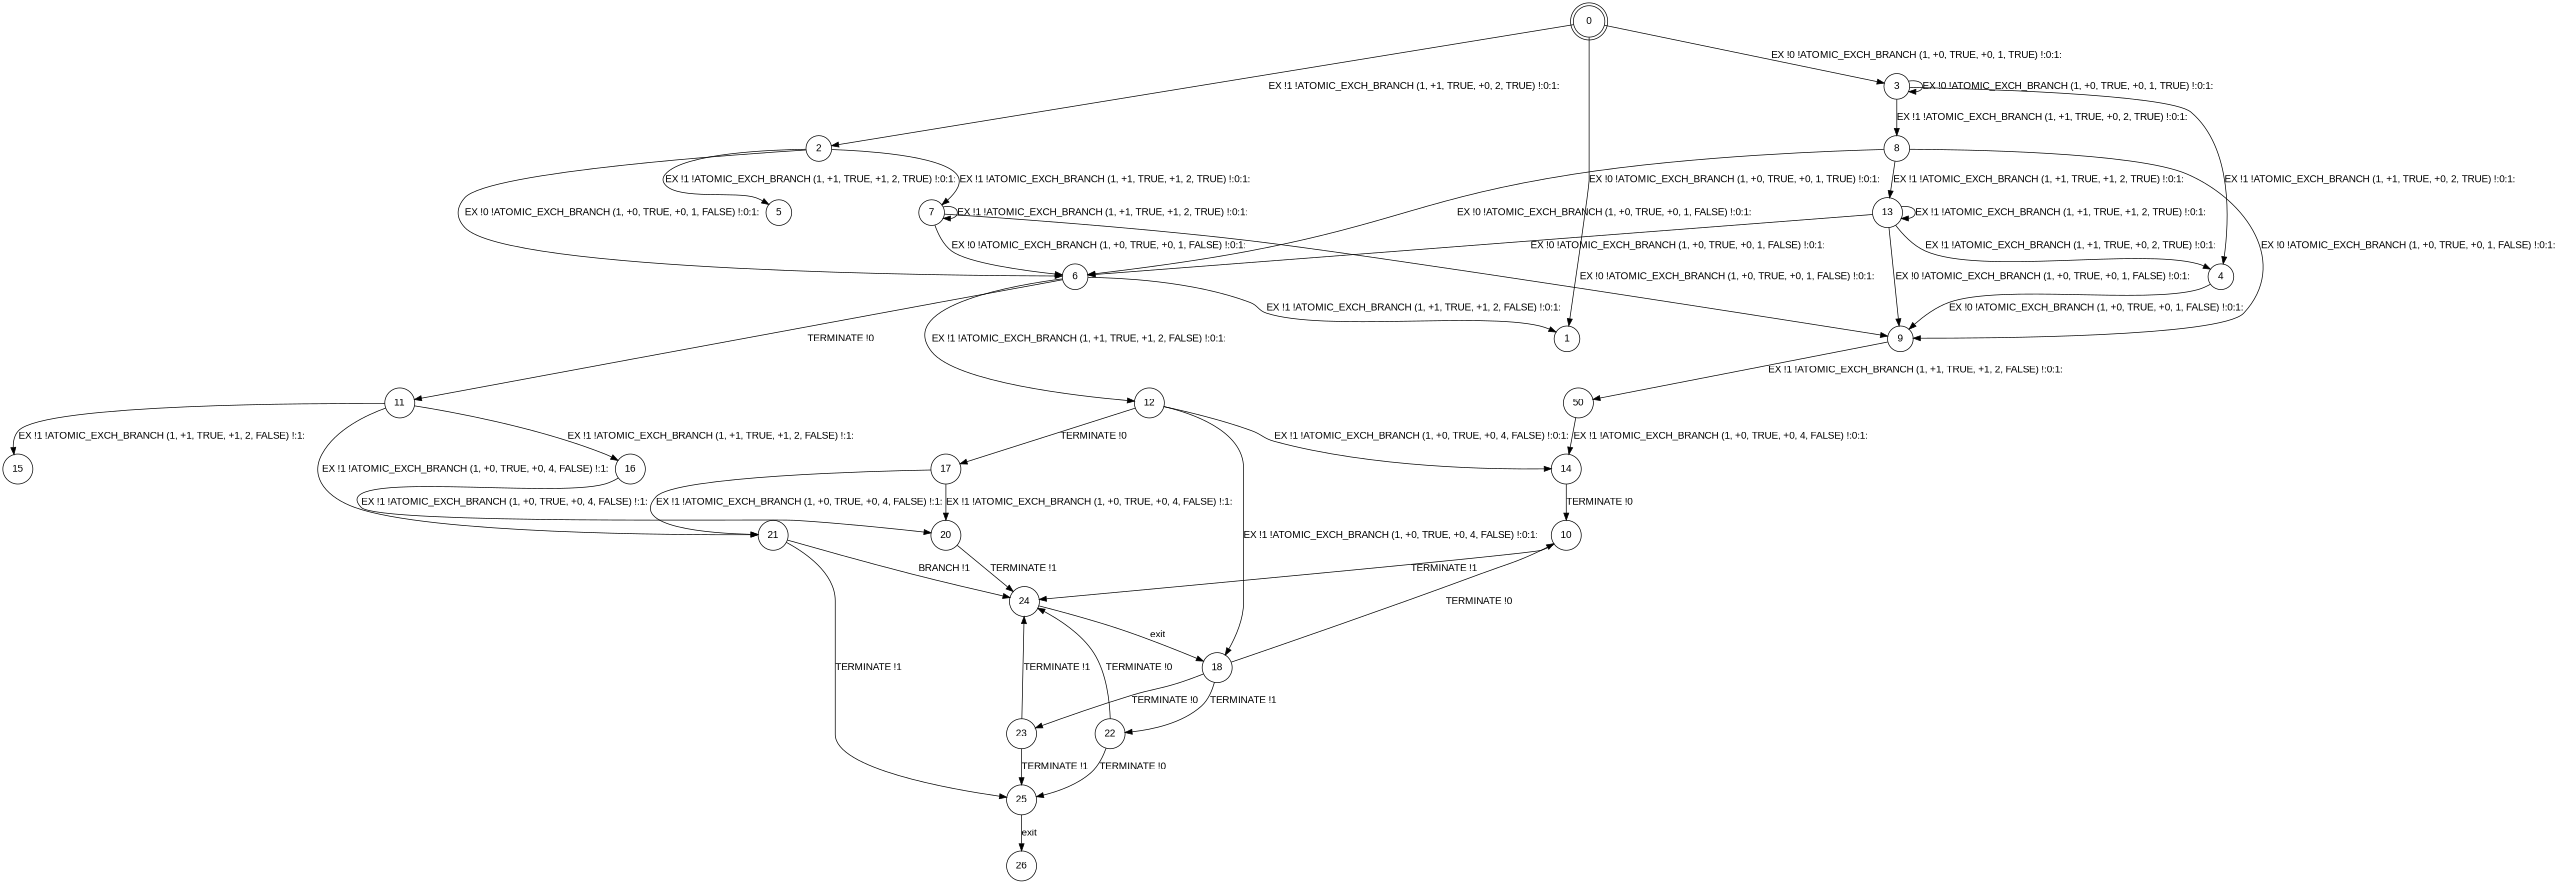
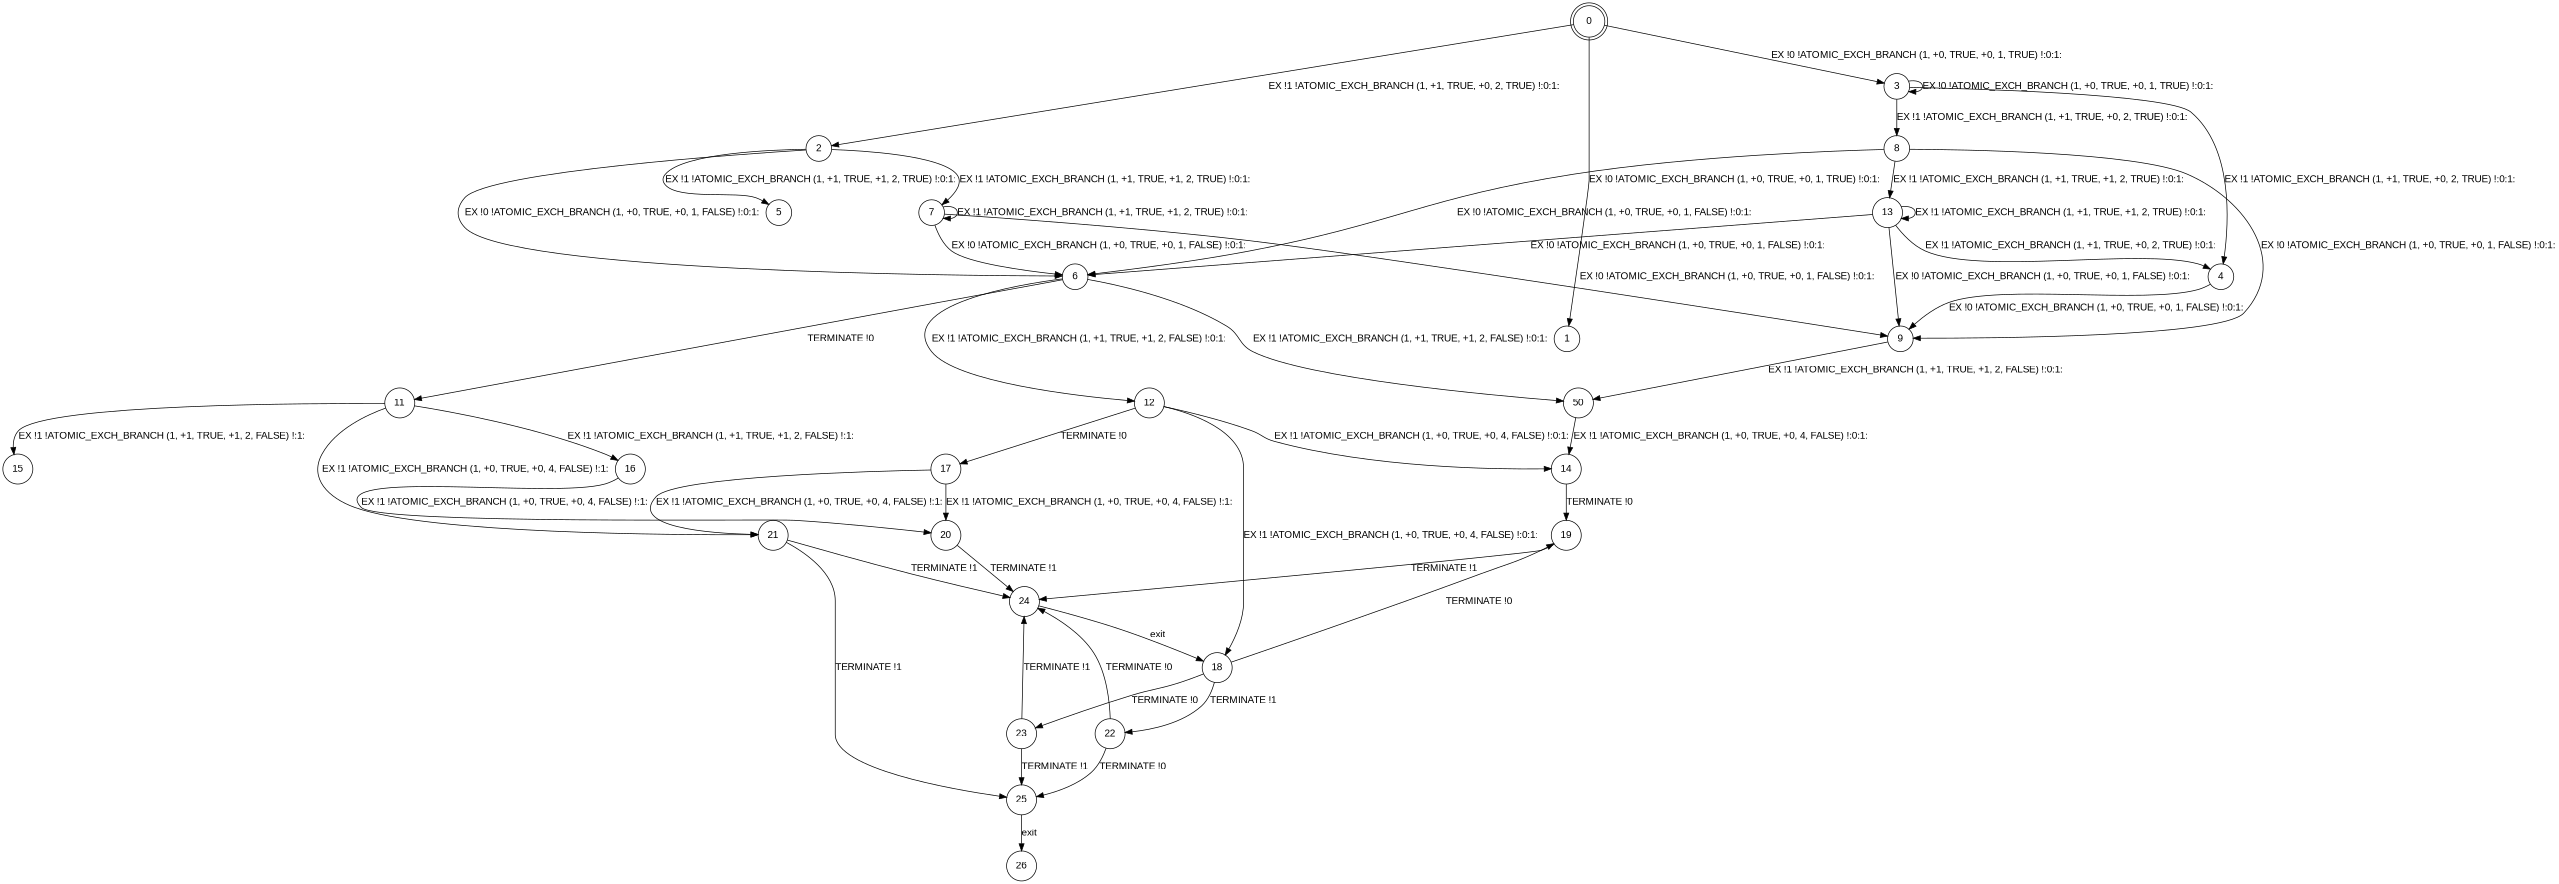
edge "6" -> "1": now "6" -> "50"
node "10": label "10" -> "19"
edge "21" -> "24": label "BRANCH !1" -> "TERMINATE !1"
